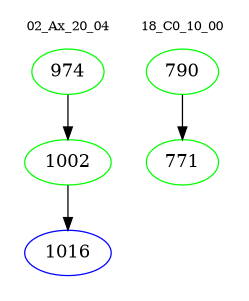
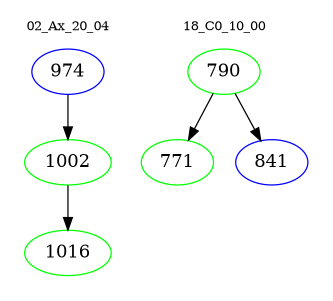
node "974": color green -> blue
node "841": added
node "1016": color blue -> green
